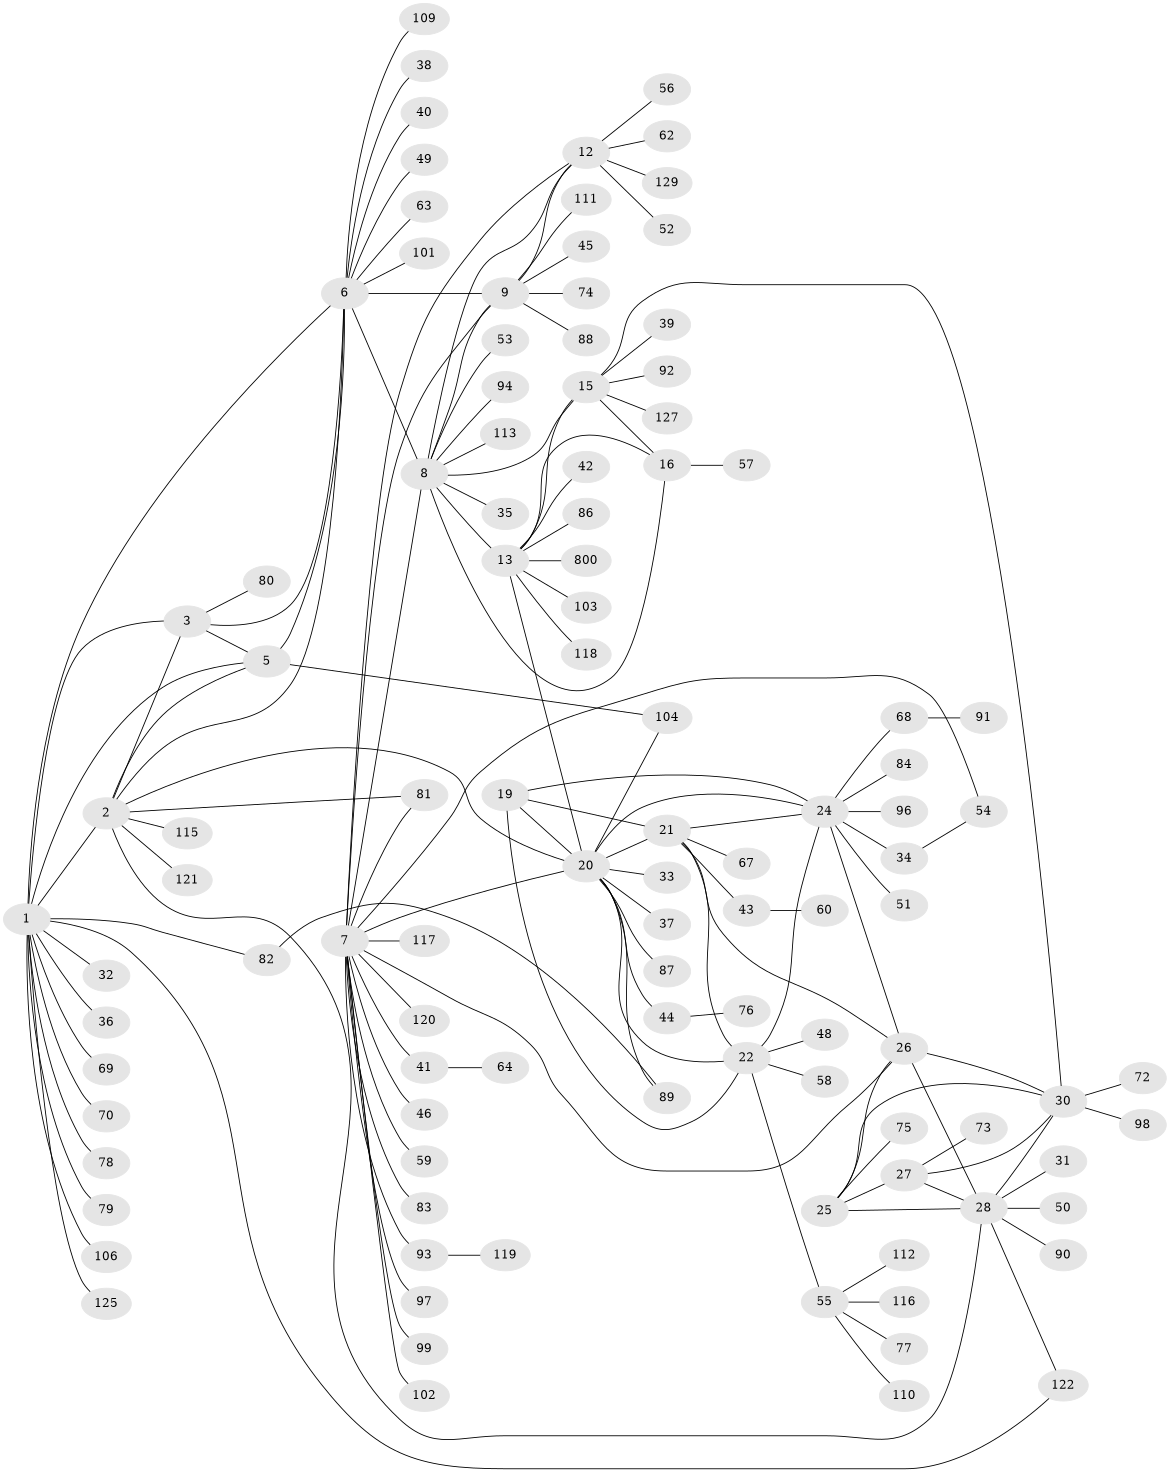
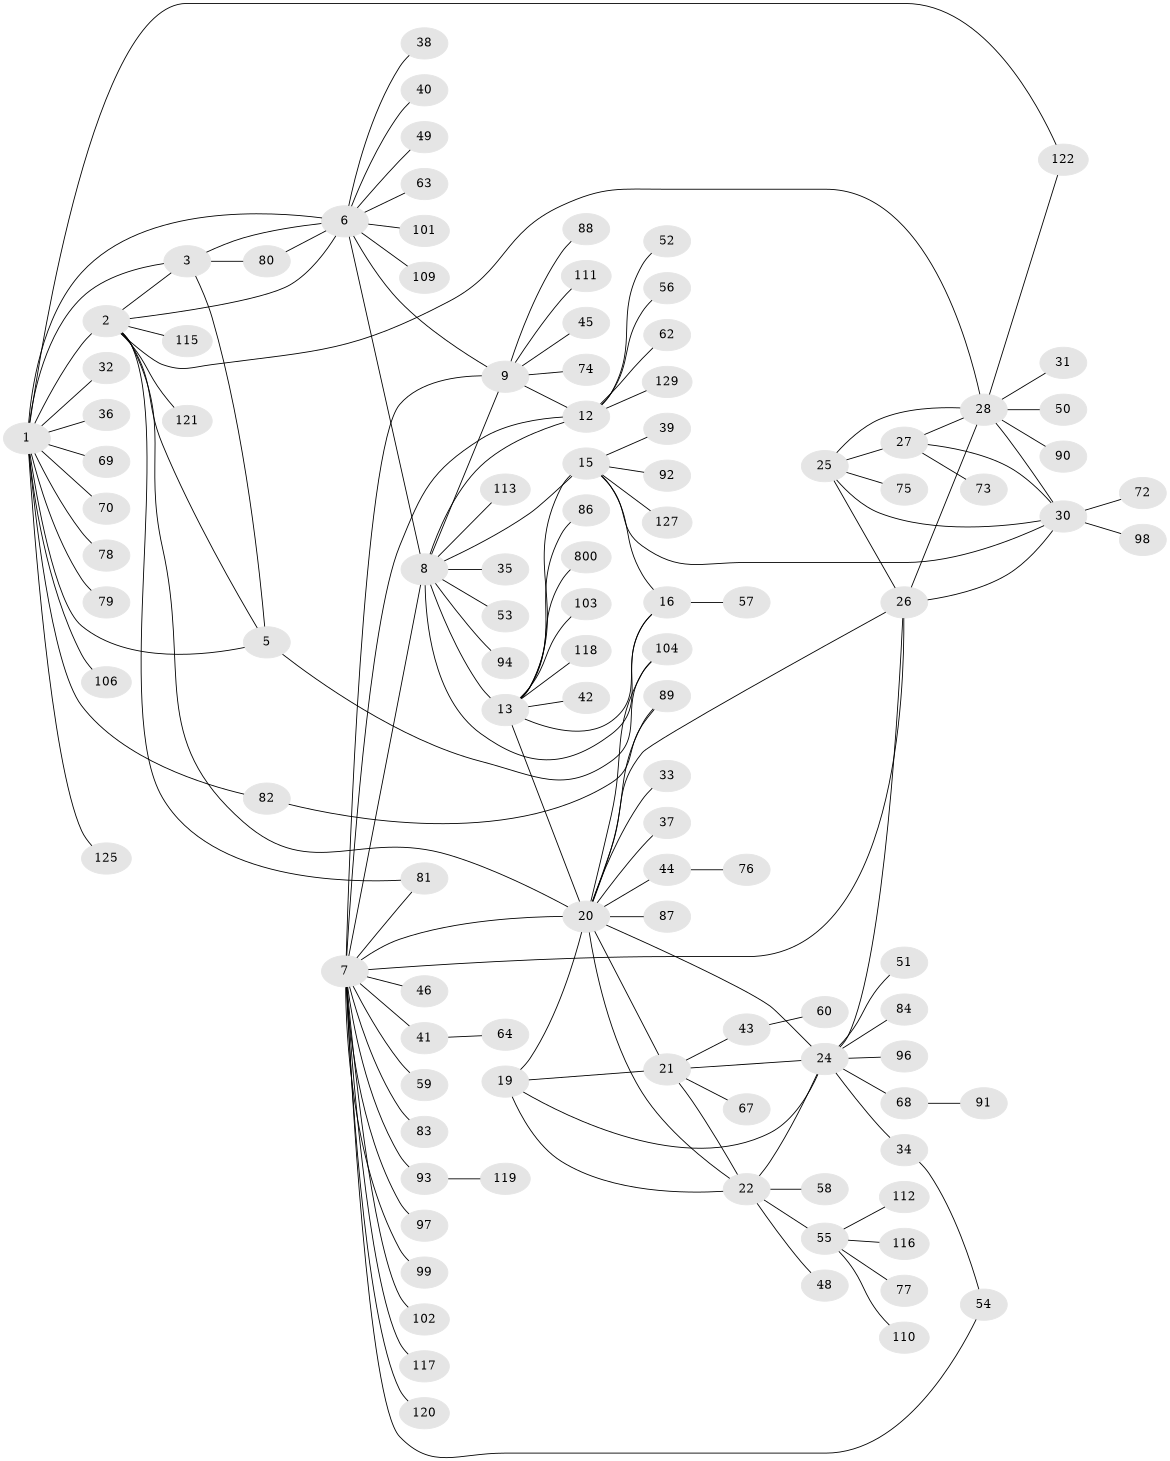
edge "6" -- "5": now "6" -- "80"
edge "21" -- "26": now "20" -- "26"
